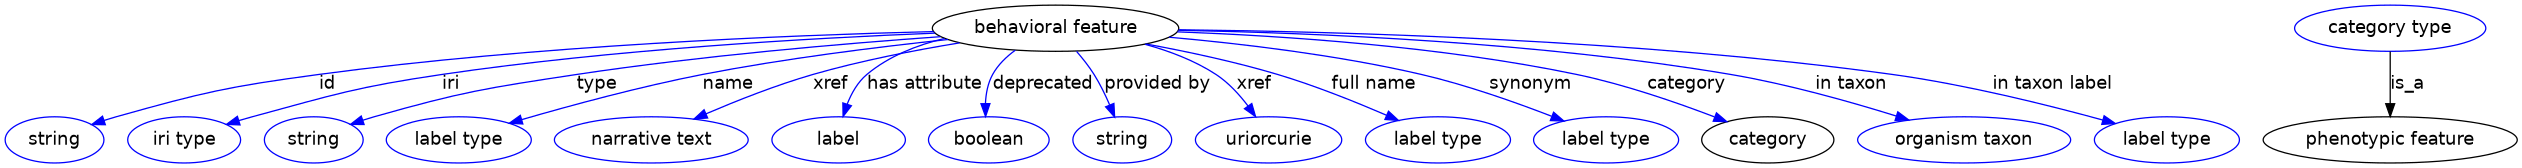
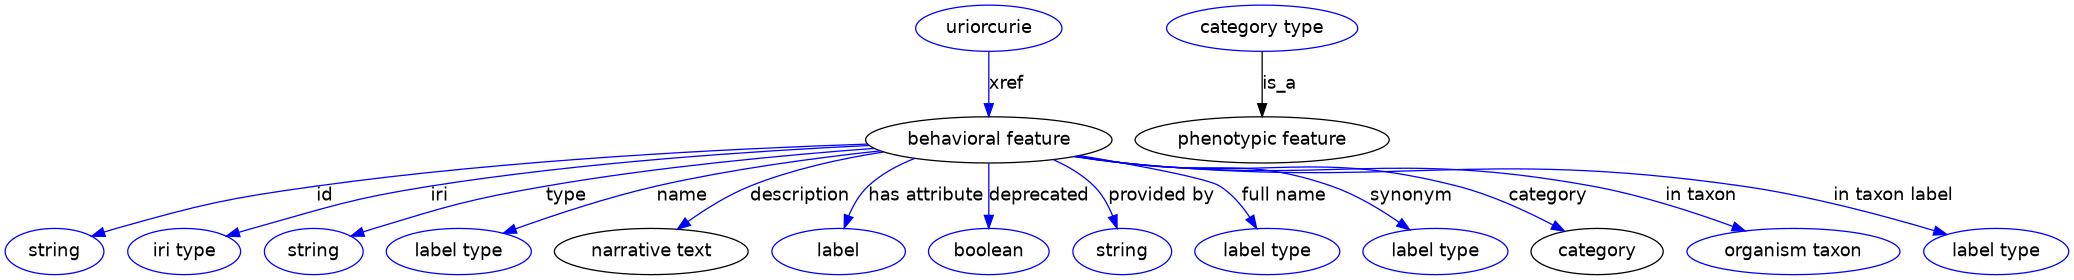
edge "behavioral feature" -> "uriorcurie": reversed
edge "behavioral feature" -> "narrative text": label "xref" -> "description"
node "narrative text": color blue -> black
